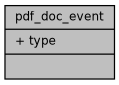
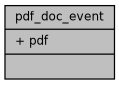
node "pdf_doc_event": text "+ type" -> "+ pdf"
